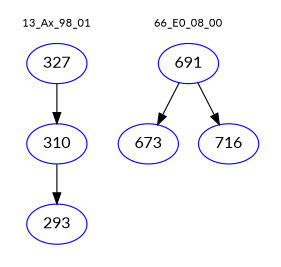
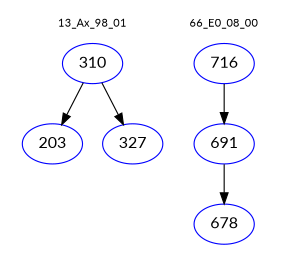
edge "327" -> "310": reversed
edge "691" -> "716": reversed
node "673": label "673" -> "678"
node "293": label "293" -> "203"
